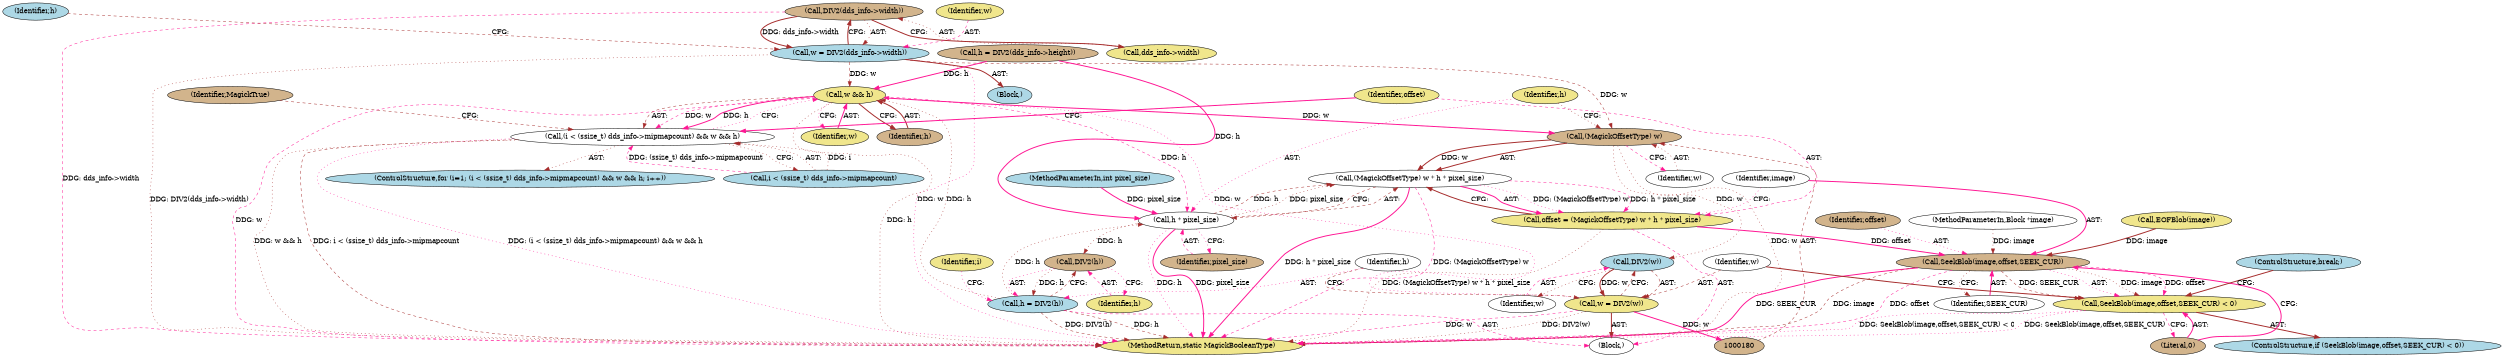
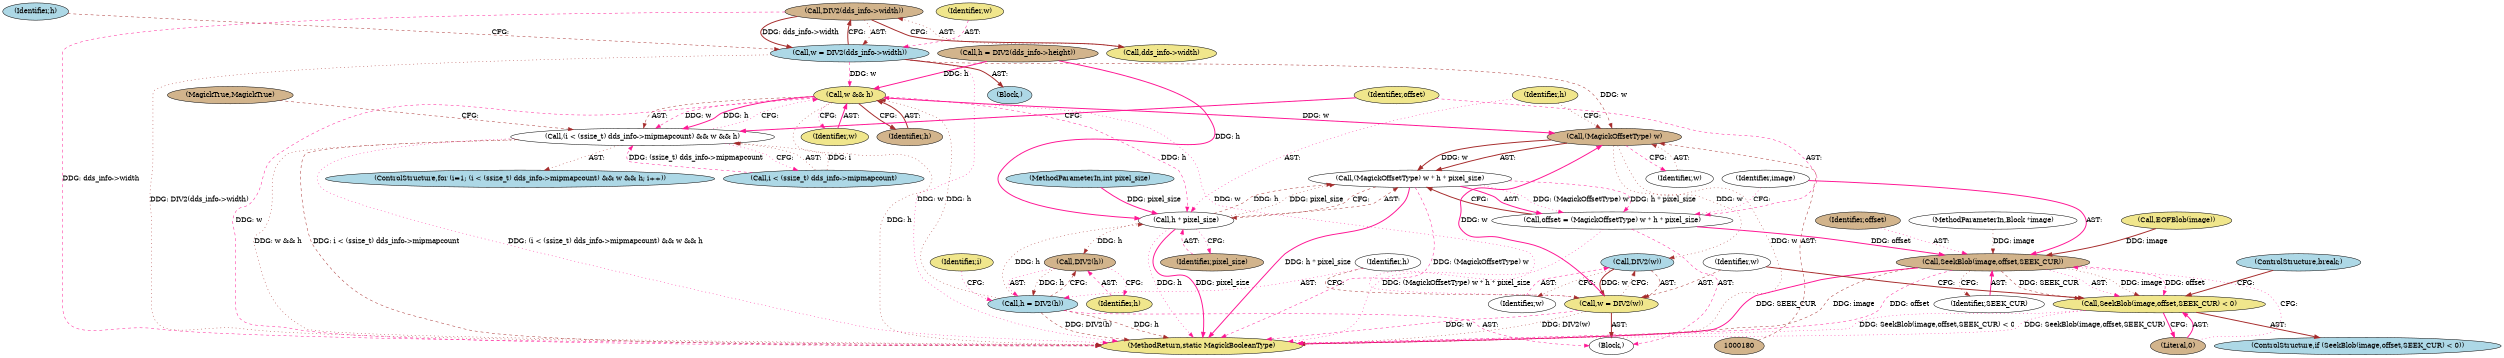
edge "(Call,w = DIV2(dds_info->width))" -> "(Call,w && h)": color brown -> deeppink
node "(Identifier,MagickTrue)": label "(Identifier,MagickTrue)" -> "(MagickTrue,MagickTrue)"
edge "(Call,(i < (ssize_t) dds_info->mipmapcount) && w && h)" -> "(Call,i < (ssize_t) dds_info->mipmapcount)": color brown -> deeppink
node "(Call,offset = (MagickOffsetType) w * h * pixel_size)": fillcolor khaki -> white
edge "(Call,offset = (MagickOffsetType) w * h * pixel_size)" -> "(MethodReturn,static MagickBooleanType)": color brown -> deeppink
edge "(Literal,0)" -> "(Call,SeekBlob(image,offset,SEEK_CUR))": style bold -> dotted
edge "(Call,w = DIV2(w))" -> "(Call,DIV2(w))": style dashed -> dotted
edge "(Call,SeekBlob(image,offset,SEEK_CUR) < 0)" -> "(Literal,0)": style dashed -> bold
edge "(Call,w = DIV2(w))" -> "1000180": now "(Call,w = DIV2(w))" -> "(Call,(MagickOffsetType) w)"
